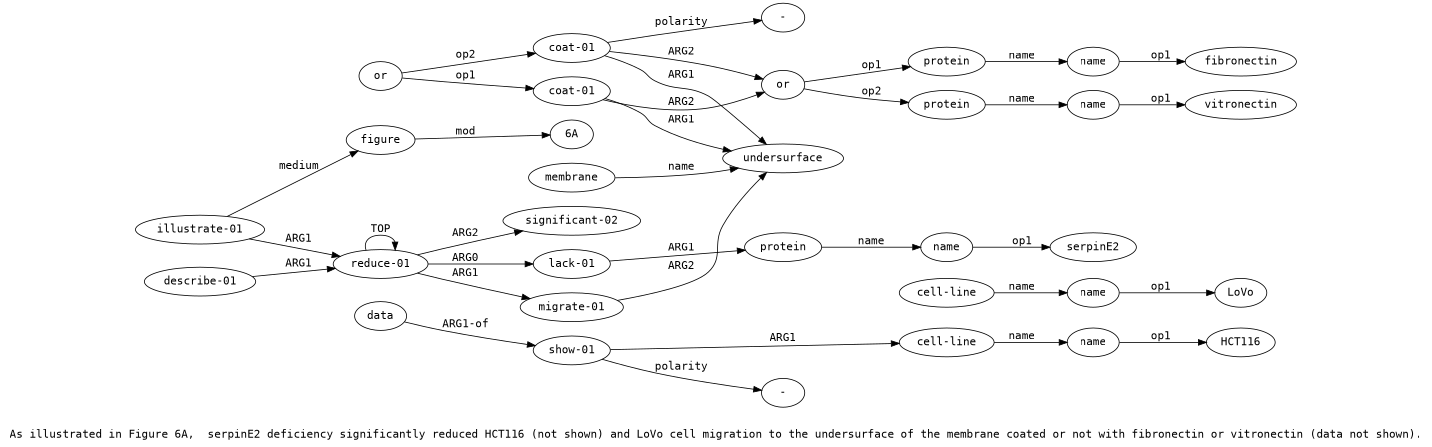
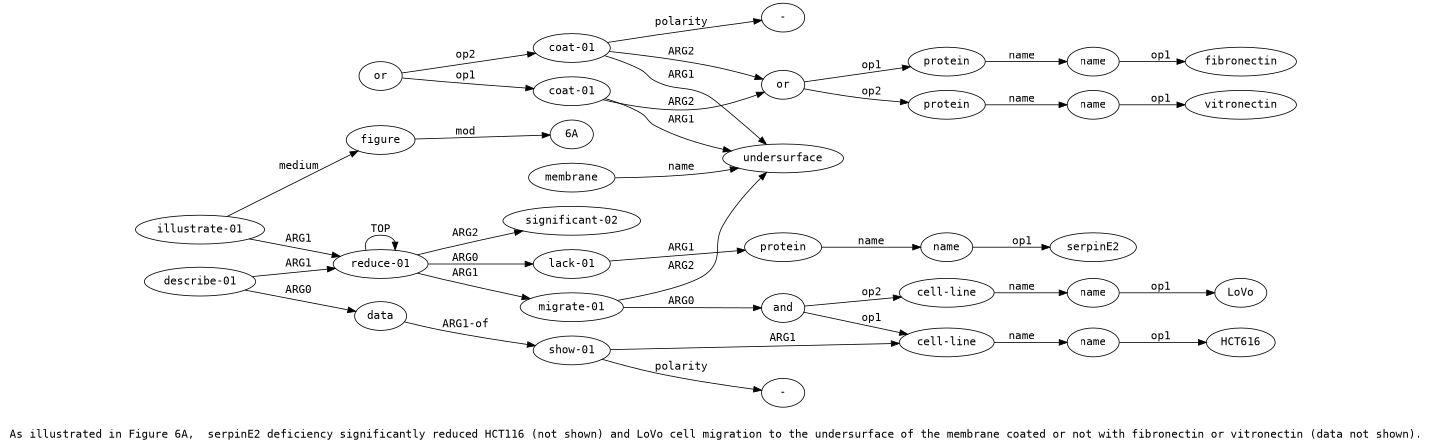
edge "describe-01" -> "data": added, label "ARG0"
node "and": added
node "HCT116": label "HCT116" -> "HCT616"
